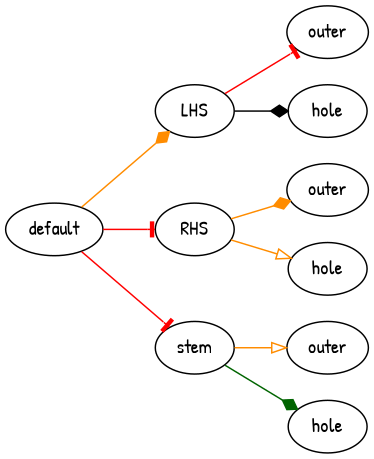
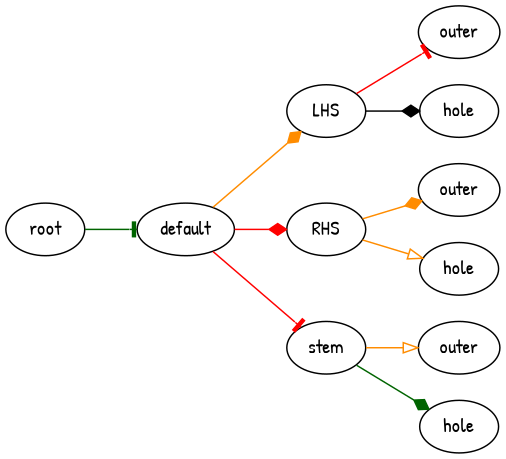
node "root": added
edge "default" -> "RHS": arrowhead tee -> diamond
